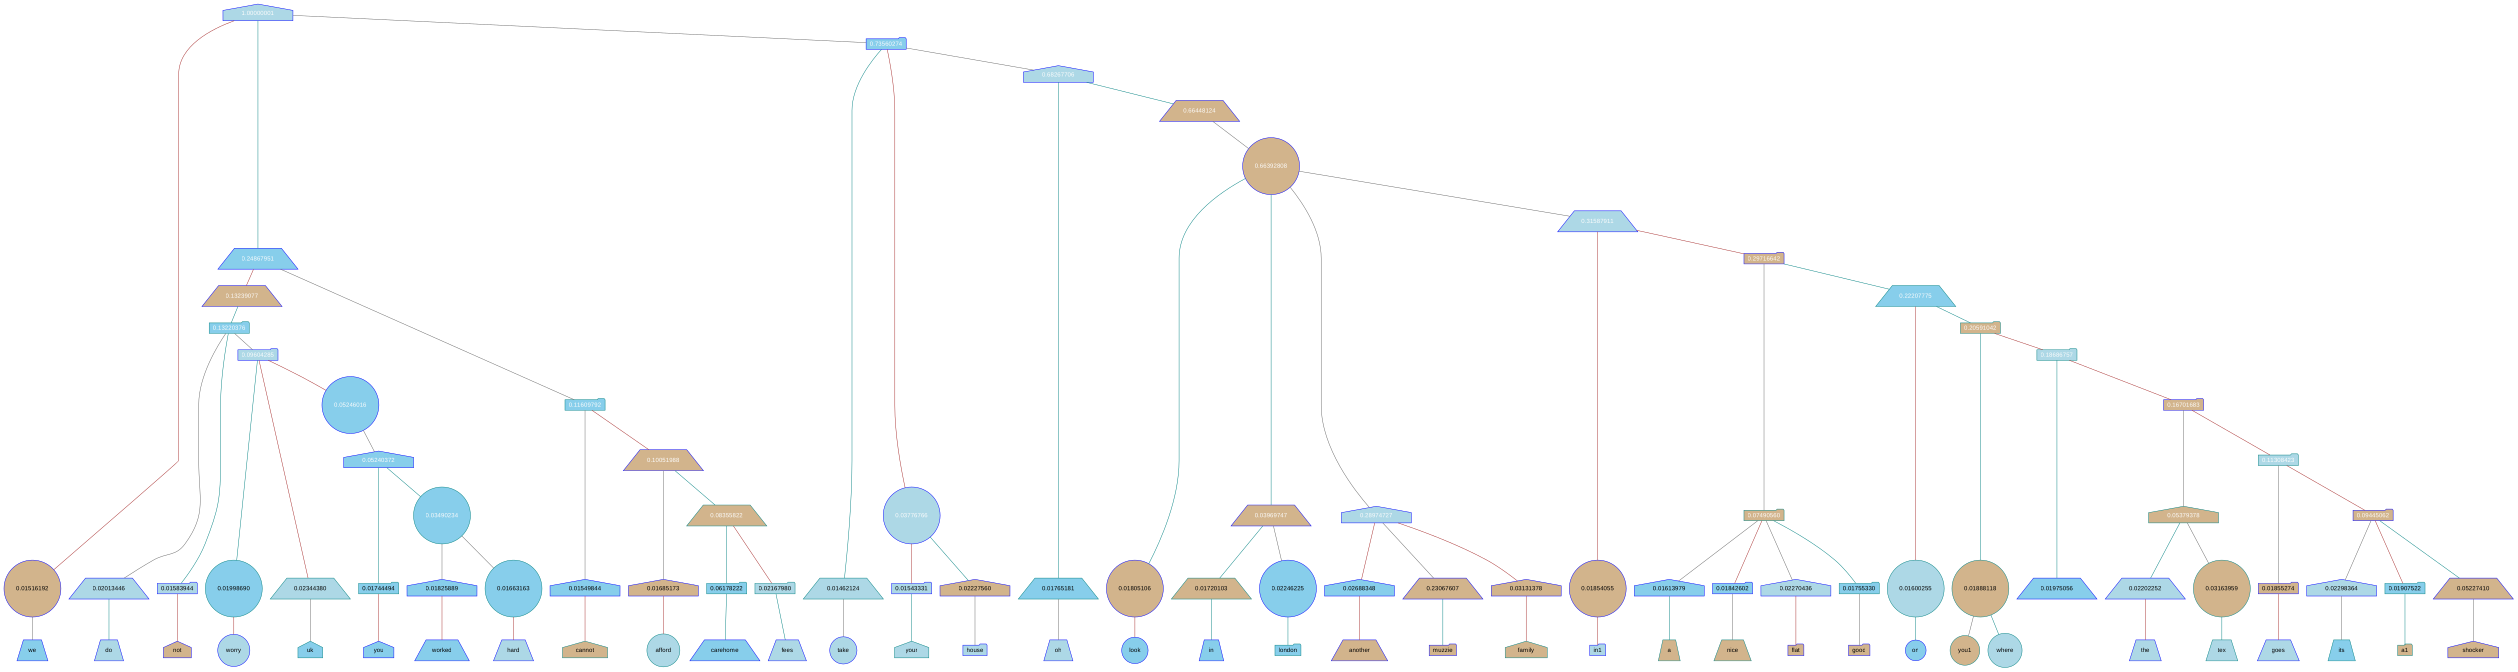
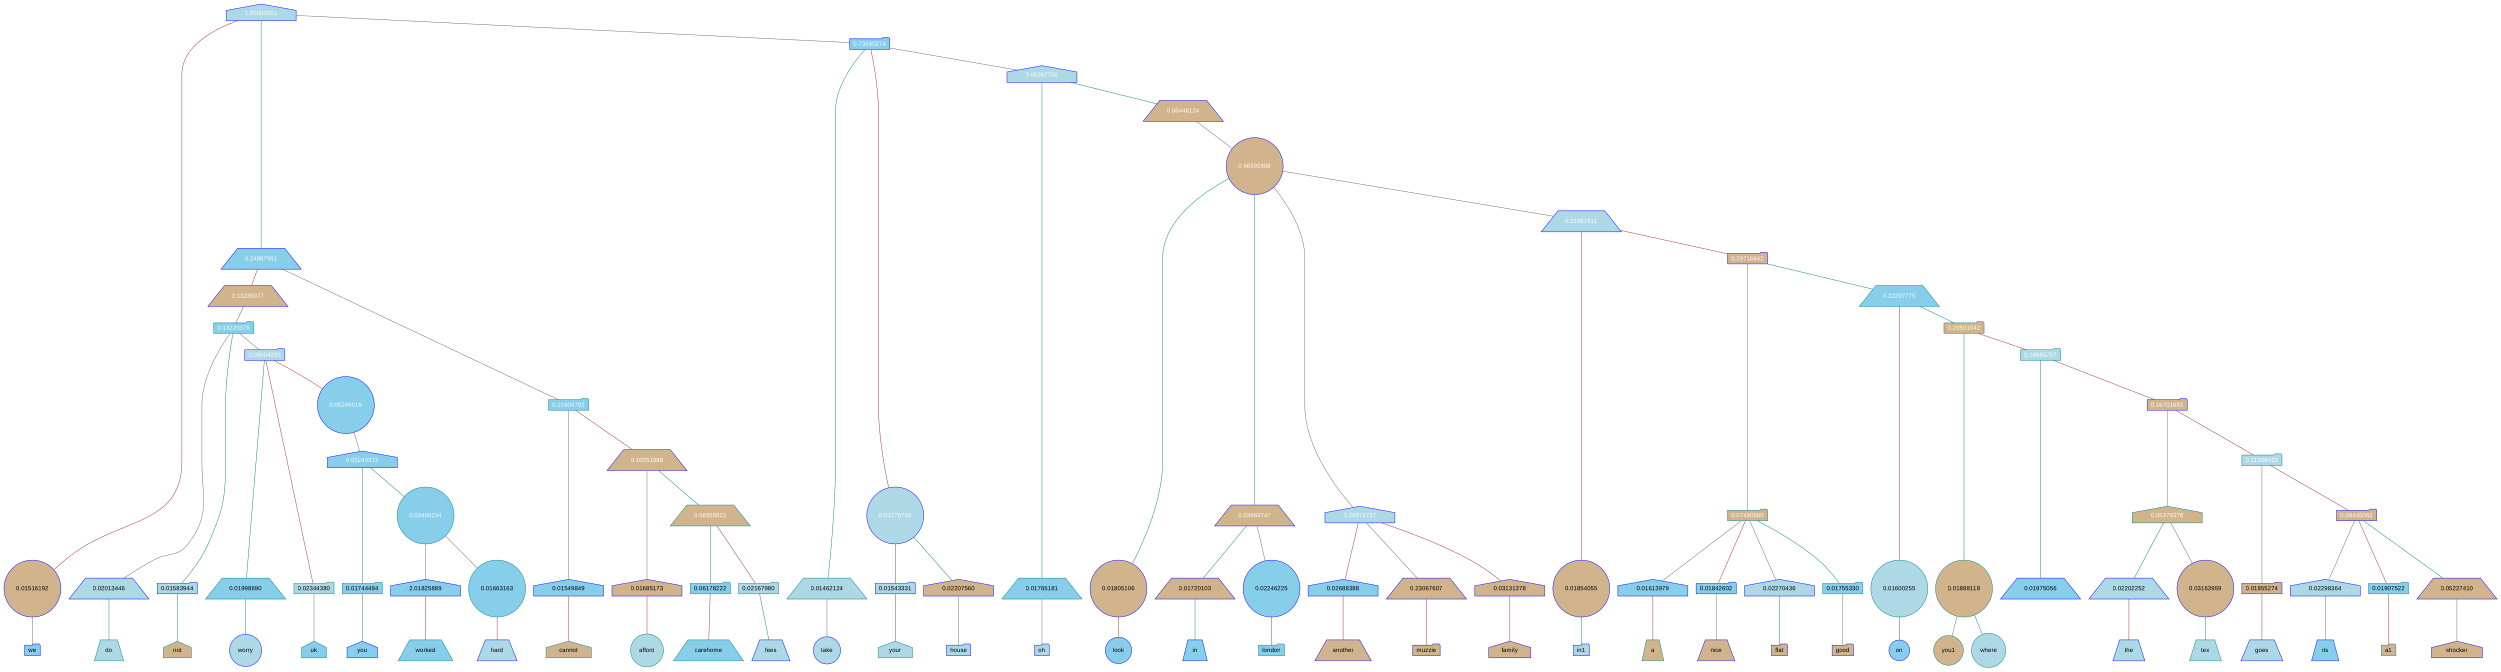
node "0.01998690": shape circle -> trapezium
node "0.02344380": shape trapezium -> folder
node "0.01825889": label "0.01825889" -> "2.01825889"
node "0.01549844": label "0.01549844" -> "0.01549849"
node "0.02227560": label "0.02227560" -> "0.02207560"
node "0.01720103": color teal -> blue
node "0.02688348": label "0.02688348" -> "0.02688388"
node "0.03163959": color teal -> blue
edge "0.06178222" -- "carehome": color teal -> brown
edge "0.01583944" -- "not": color brown -> teal
edge "0.01744494" -- "you": color brown -> teal
edge "0.01543331" -- "your": color teal -> brown
edge "0.01613979" -- "a": color teal -> brown
edge "0.01907522" -- "a1": color teal -> brown
edge "0.02270436" -- "flat": color brown -> teal
edge "0.23067607" -- "muzzie": color teal -> brown
edge "0.01998690" -- "worry": color brown -> teal
edge "0.01600255" -- "on": color teal -> brown
edge "0.02246225" -- "london": color teal -> brown
edge "0.01854055" -- "in1": color brown -> teal
node "we": shape trapezium -> folder
node "do": color blue -> teal
node "not": color blue -> teal
node "worked": color blue -> teal
node "carehome": color blue -> teal
node "oh": shape trapezium -> folder
node "family": color teal -> blue
node "nice": color teal -> blue
node "its": color teal -> blue
